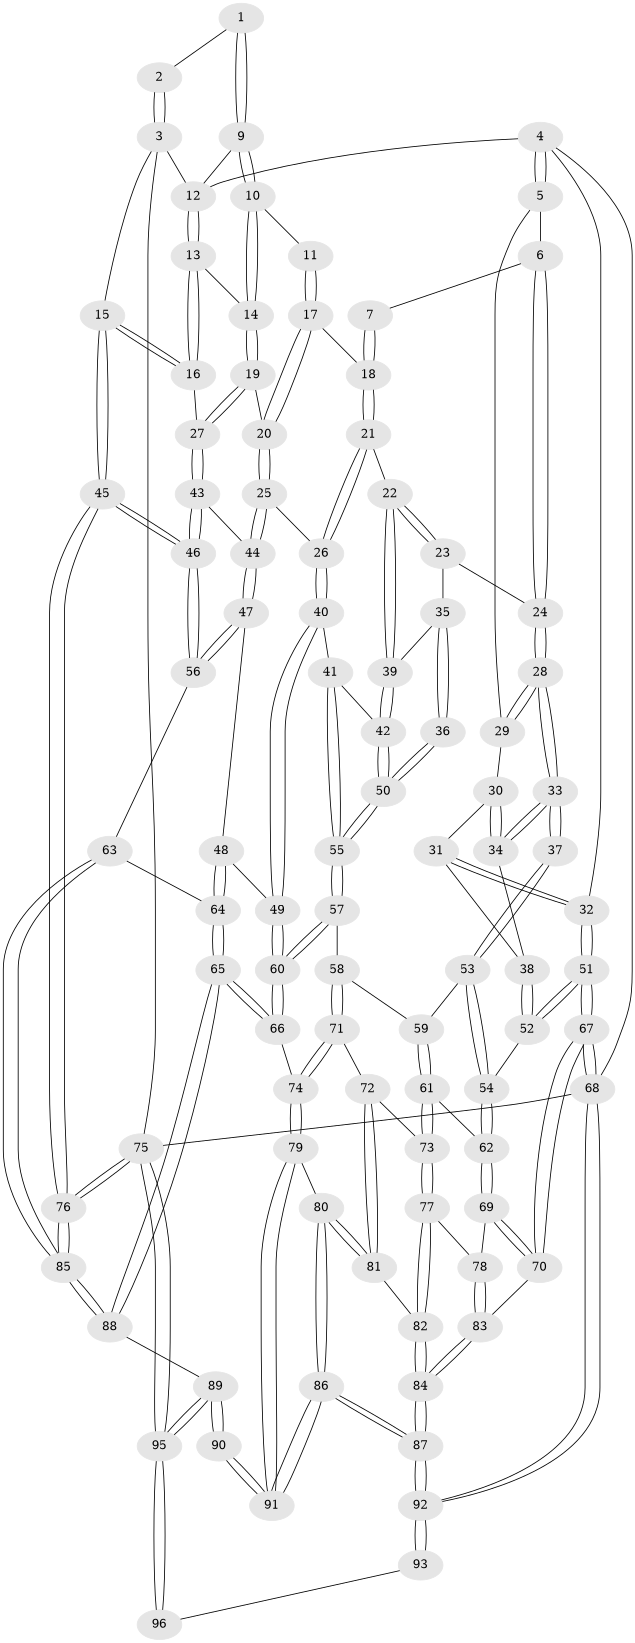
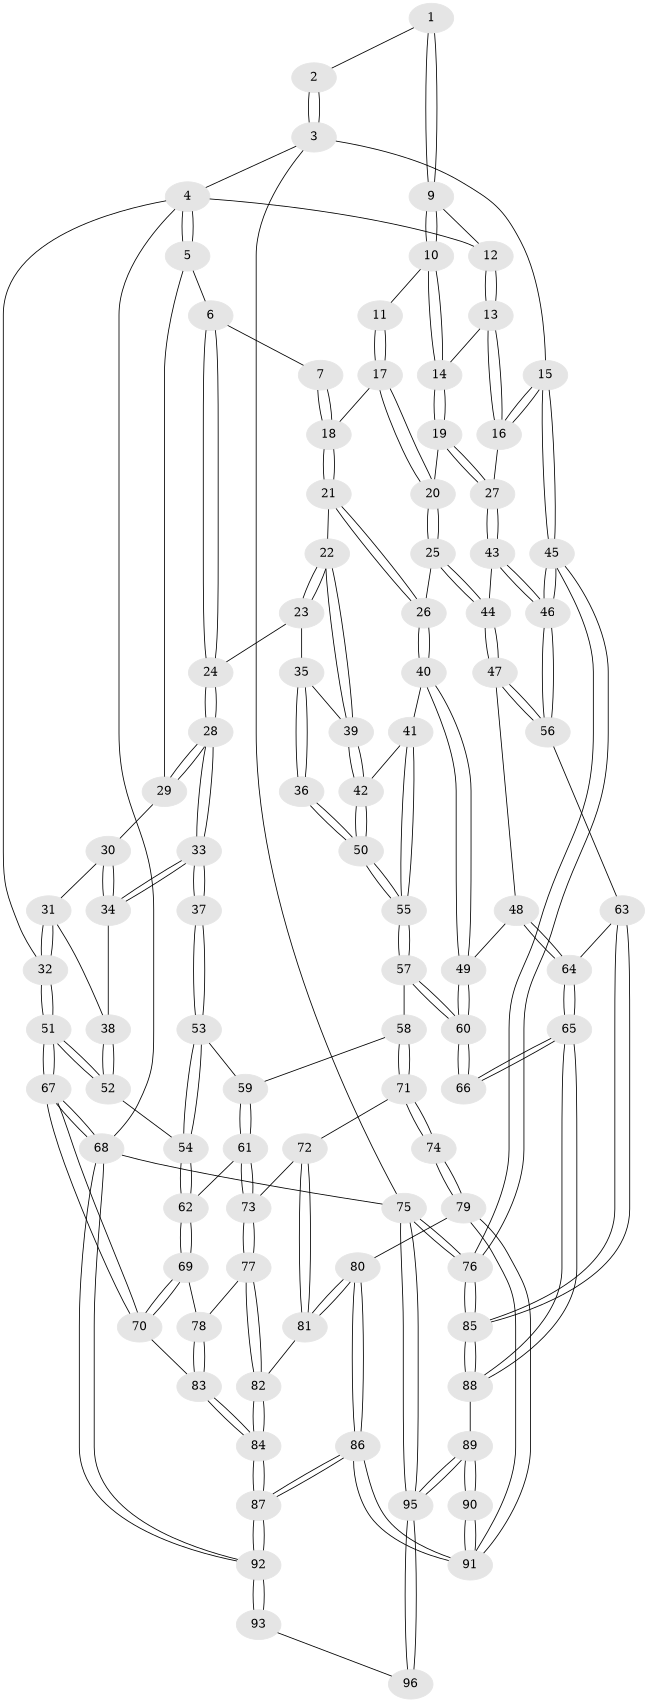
edge "3" -- "12": now "3" -- "4"
edge "66" -- "74": removed
